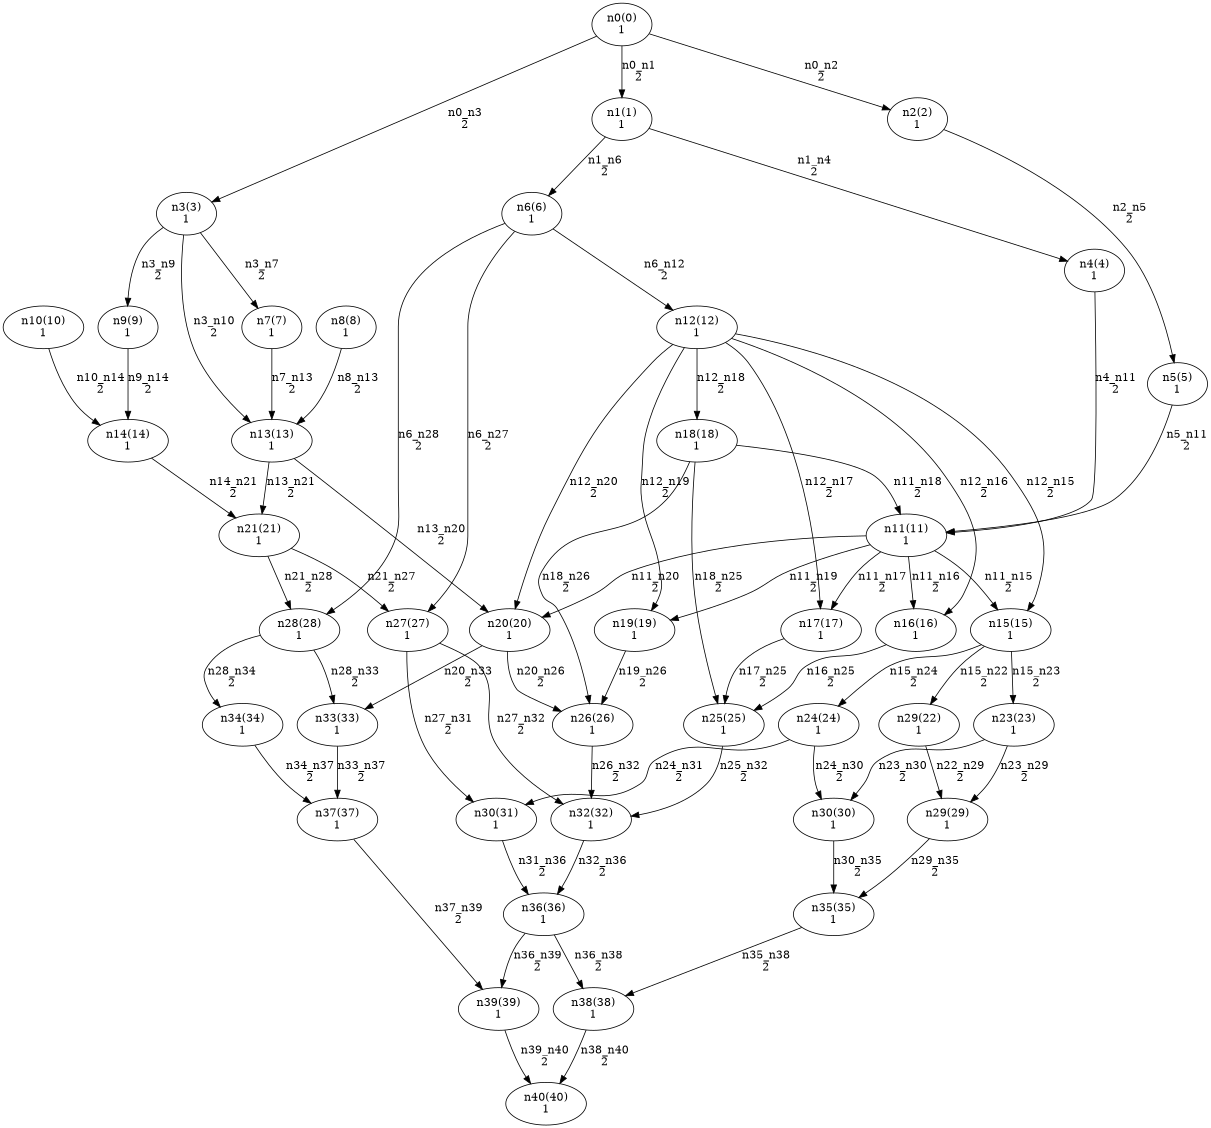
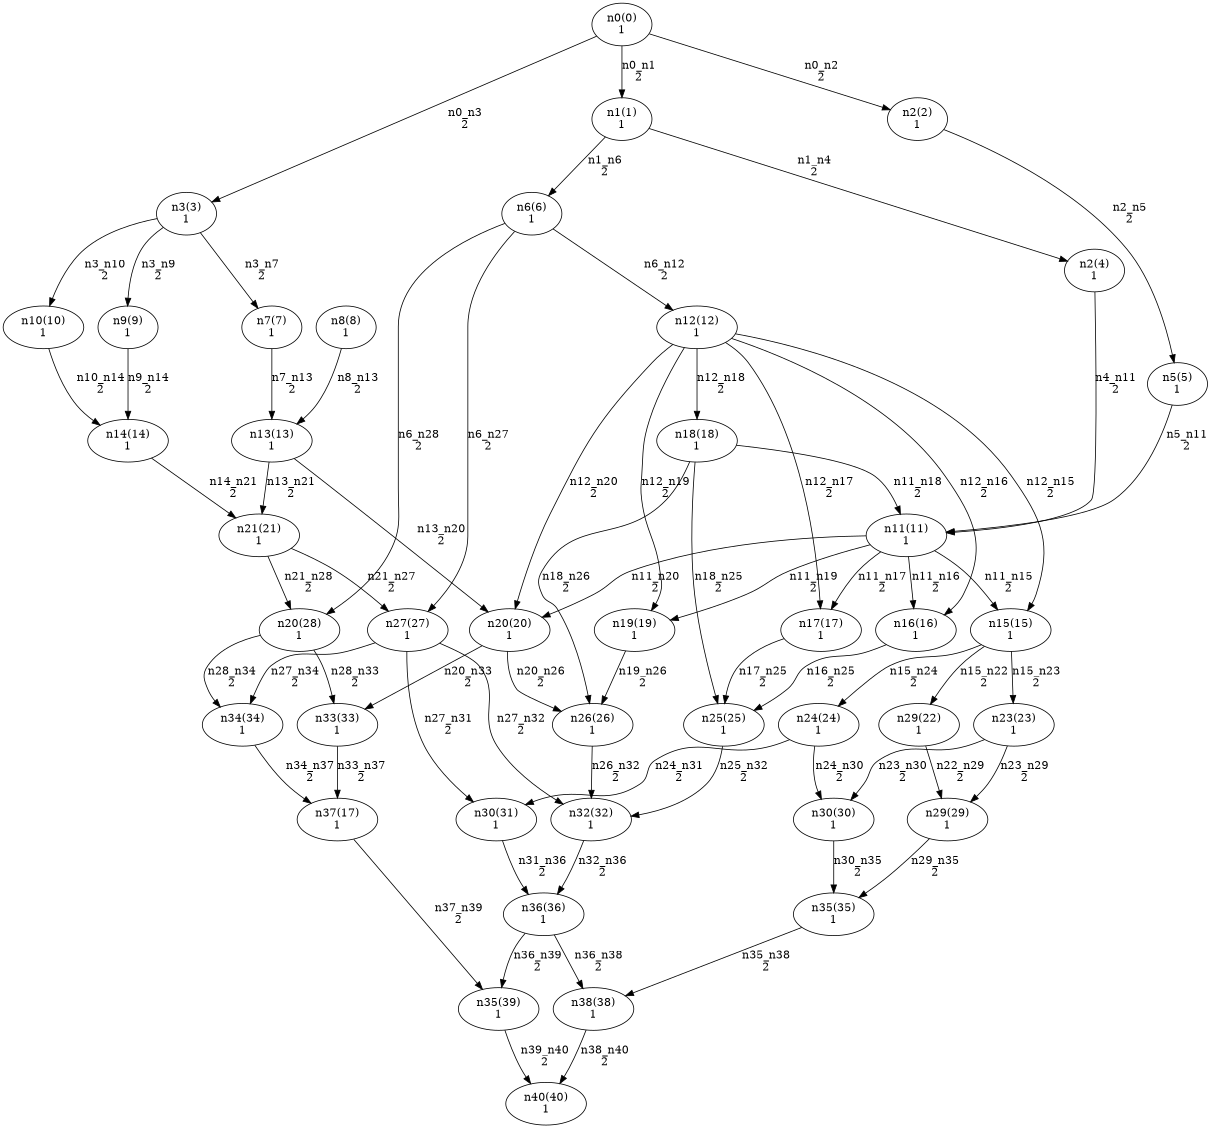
node "n4(4) 1": label "n4(4) 1" -> "n2(4) 1"
edge "n3(3) 1" -> "n13(13) 1": now "n3(3) 1" -> "n10(10) 1"
node "n28(28) 1": label "n28(28) 1" -> "n20(28) 1"
edge "n27(27) 1" -> "n34(34) 1": added, label "n27_n34 2"
node "n37(37) 1": label "n37(37) 1" -> "n37(17) 1"
node "n39(39) 1": label "n39(39) 1" -> "n35(39) 1"
